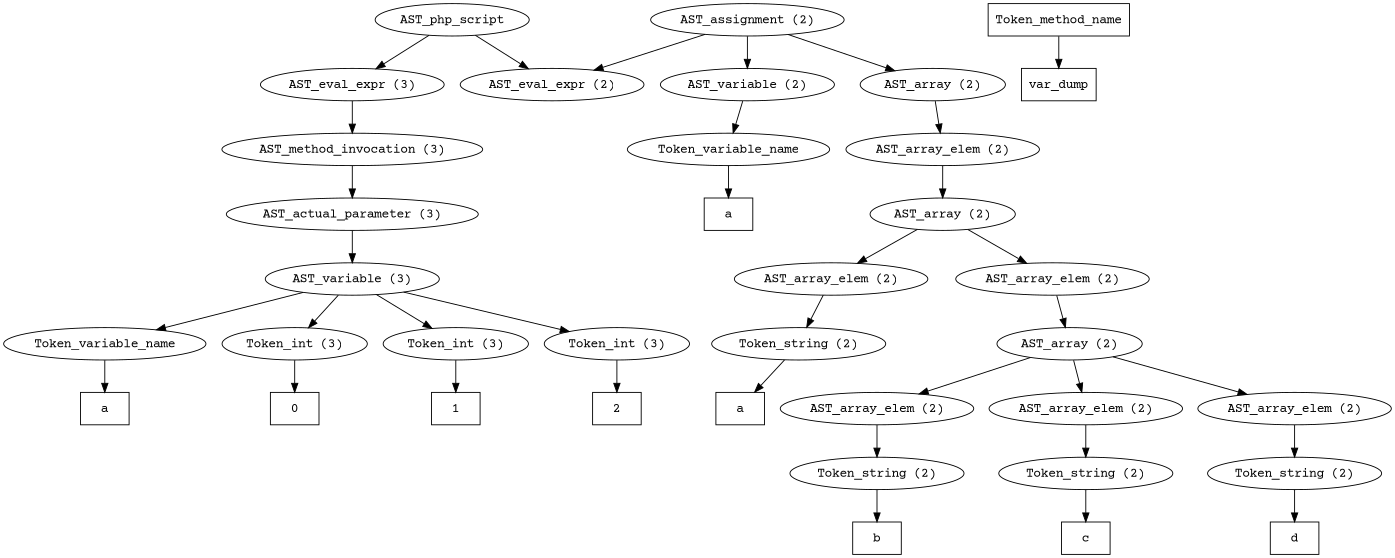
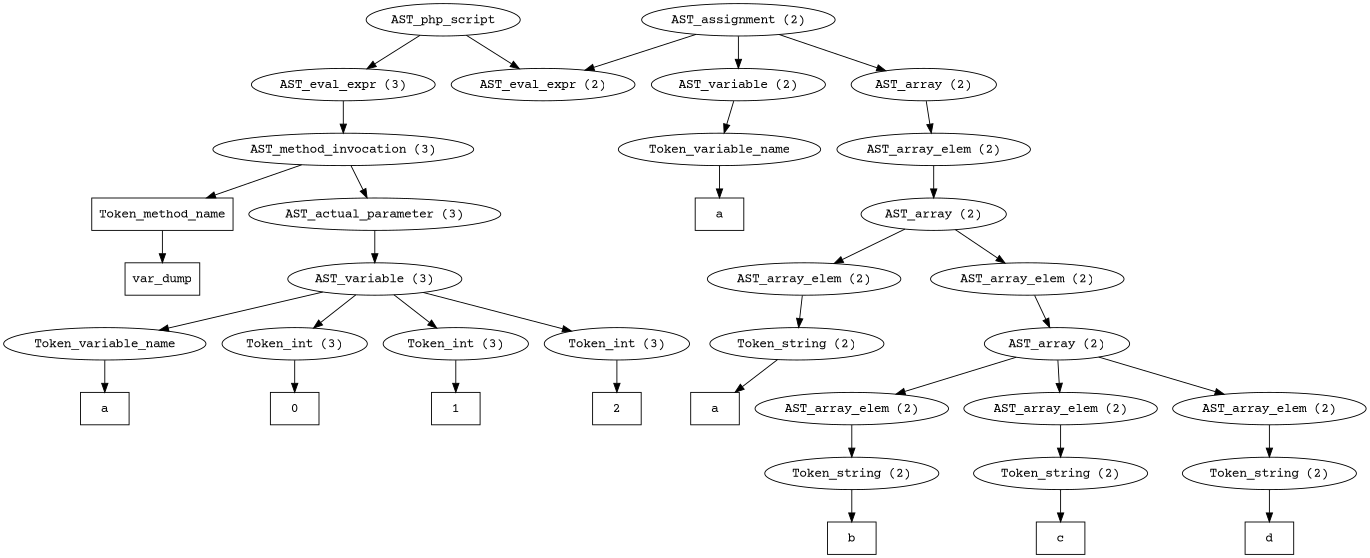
edge "AST_method_invocation (3)" -> "Token_method_name": added
